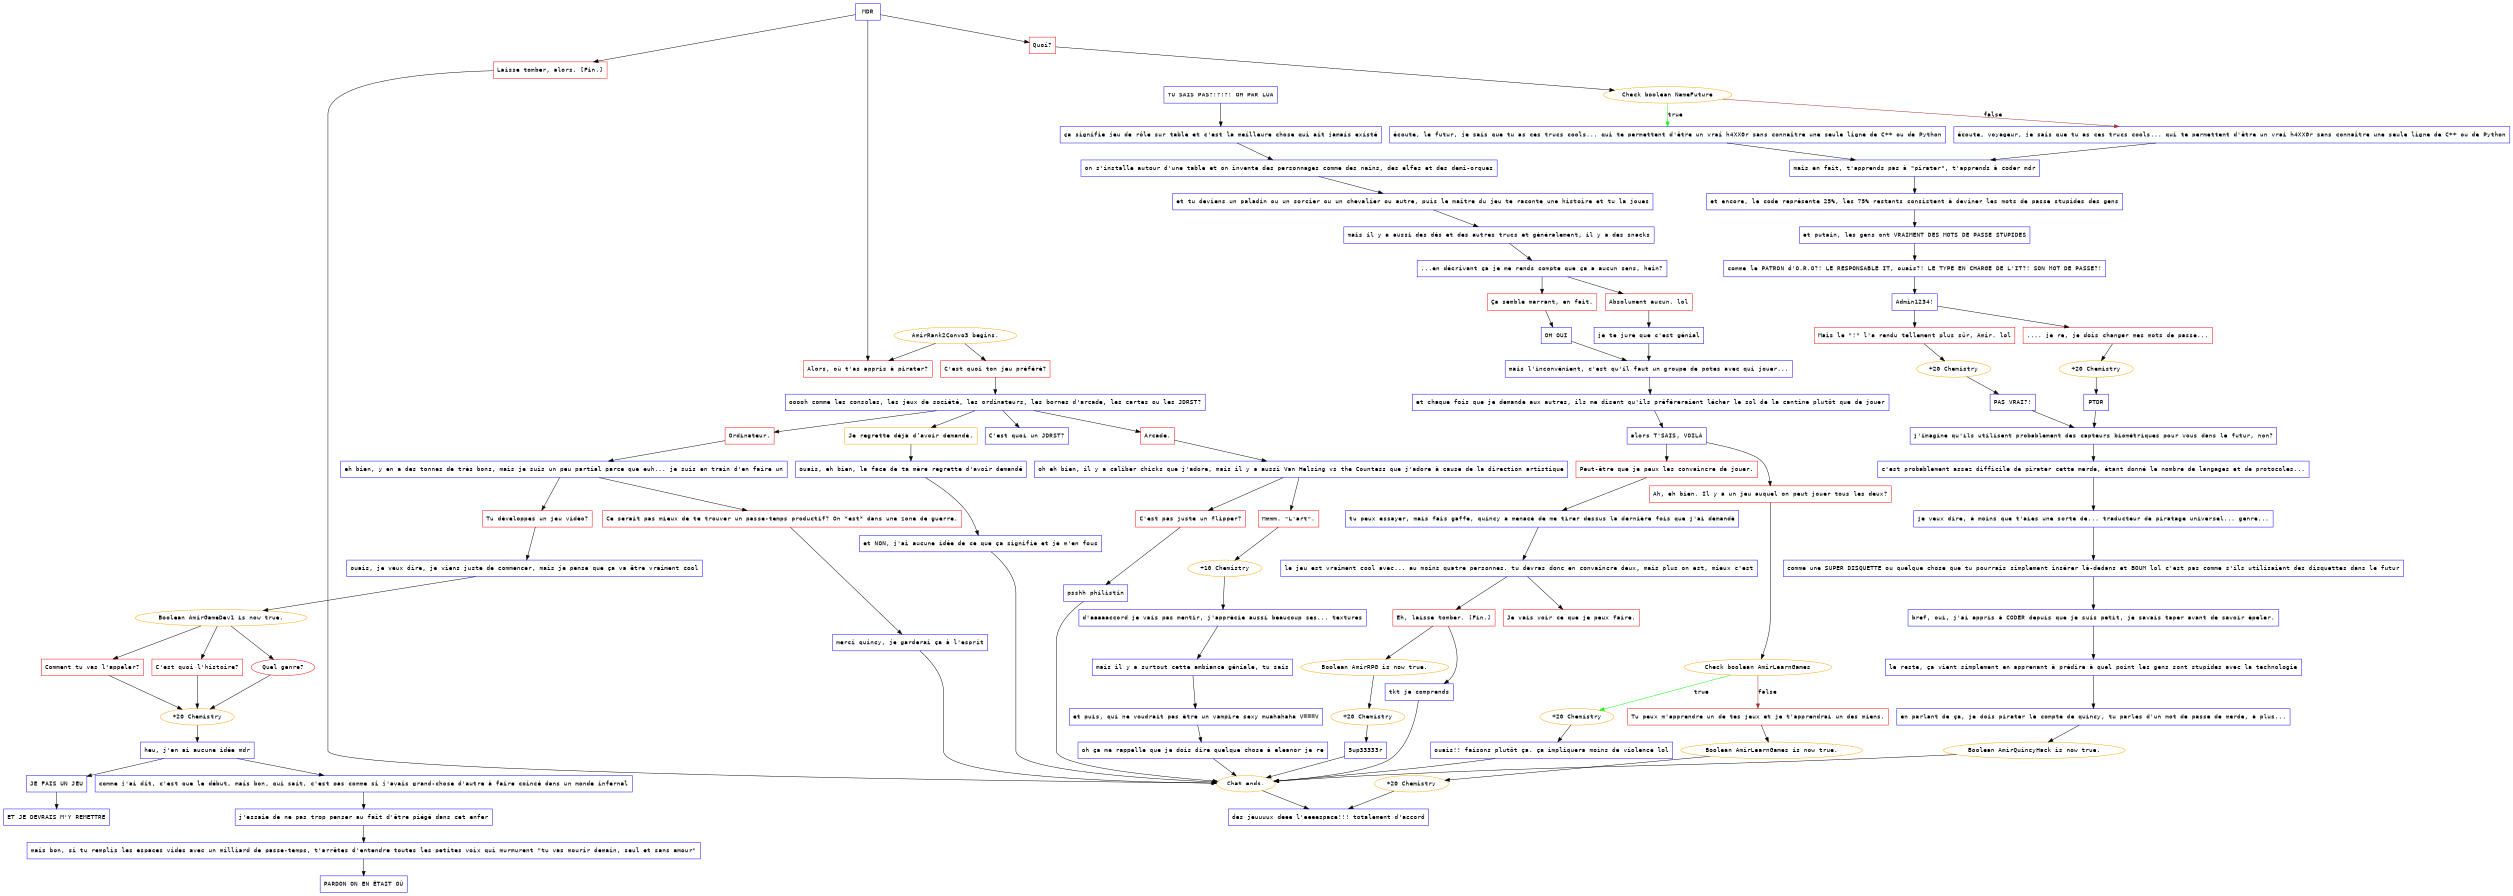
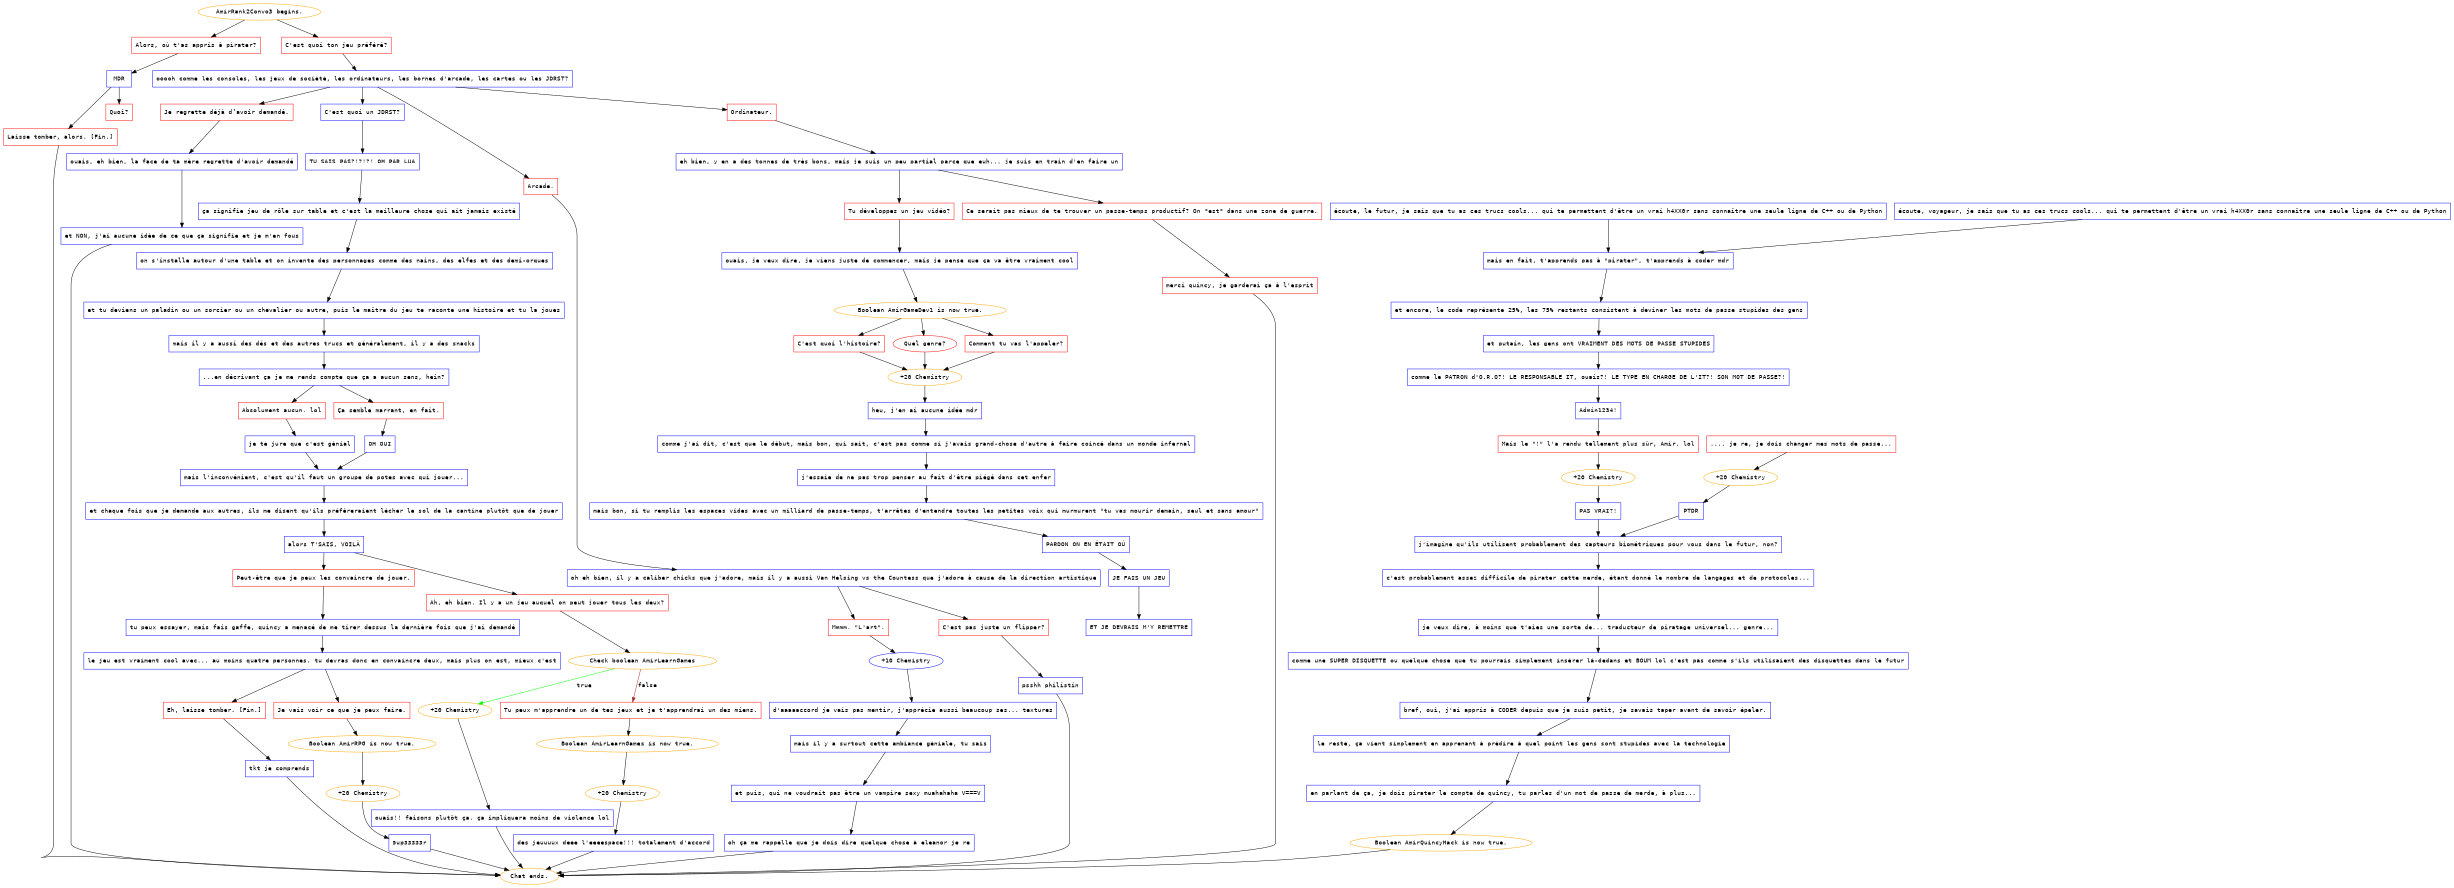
node "Check boolean NameFuture": removed
edge "C'est quoi un JDRST?" -> "TU SAIS PAS?!?!?! OH PAR LUA": added
edge "MDR" -> "Alors, où t'as appris à pirater?": reversed
edge "Admin1234!" -> ".... je re, je dois changer mes mots de passe...": removed
node "Je regrette déjà d’avoir demandé.": color orange -> red
node "+10 Chemistry": color orange -> blue
edge "Eh, laisse tomber. [Fin.]" -> "Boolean AmirRPG is now true.": now "Je vais voir ce que je peux faire." -> "Boolean AmirRPG is now true."
node "merci quincy, je garderai ça à l'esprit": color blue -> red
edge "heu, j'en ai aucune idée mdr" -> "JE FAIS UN JEU": now "PARDON ON EN ÉTAIT OÙ" -> "JE FAIS UN JEU"
edge "Chat ends." -> "des jeuuuux deee l'eeeespace!!! totalement d'accord": reversed
